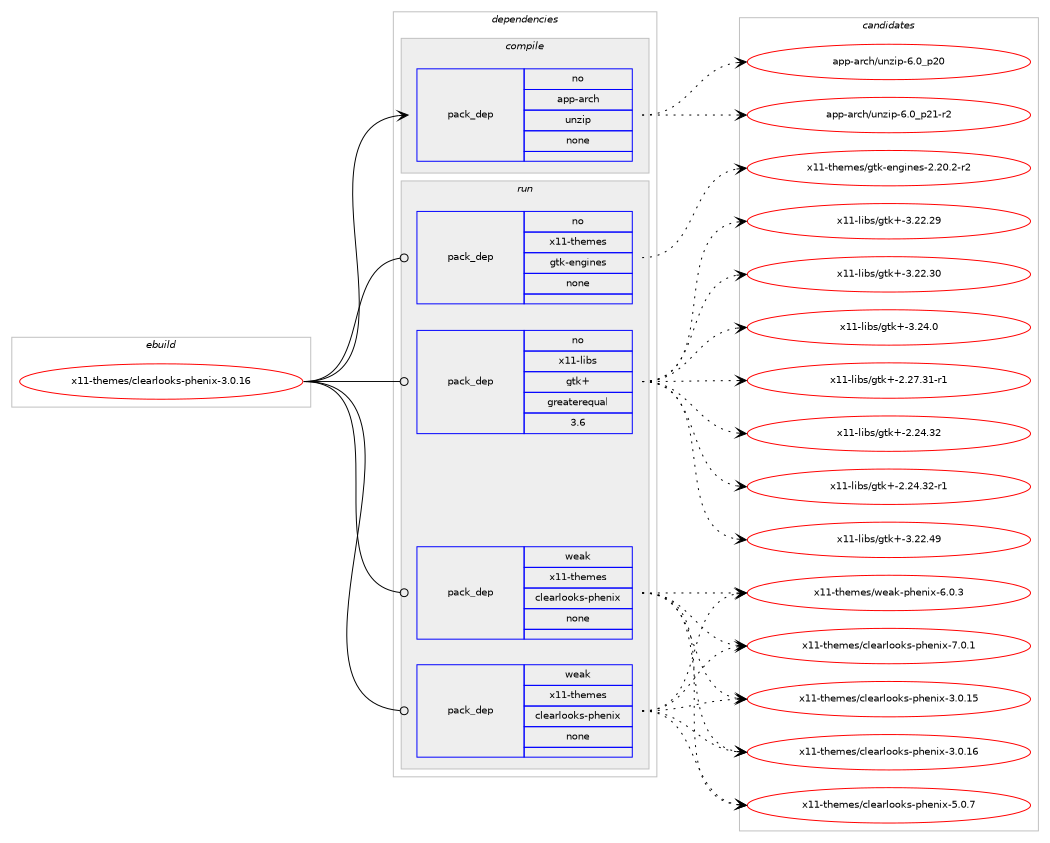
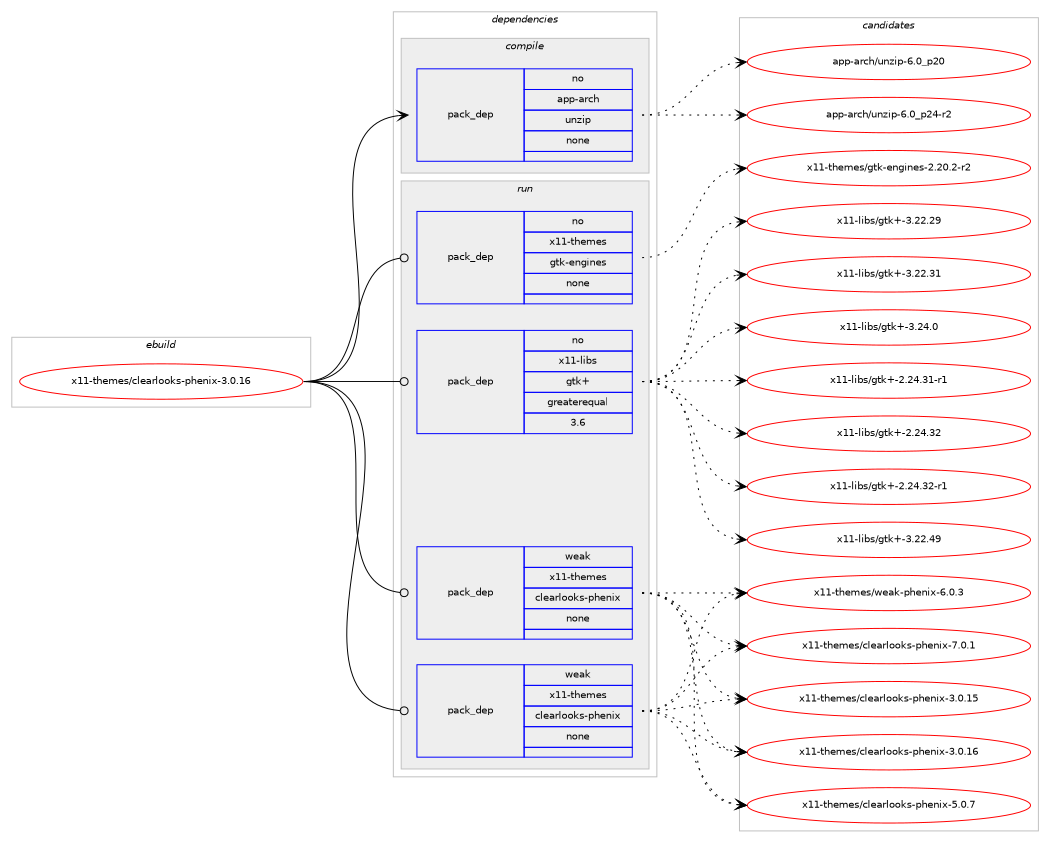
node "app-arch/unzip-6.0_p21-r2": label "app-arch/unzip-6.0_p21-r2" -> "app-arch/unzip-6.0_p24-r2"
node "x11-libs/gtk+-3.22.30": label "x11-libs/gtk+-3.22.30" -> "x11-libs/gtk+-3.22.31"
node "x11-libs/gtk+-2.27.31-r1": label "x11-libs/gtk+-2.27.31-r1" -> "x11-libs/gtk+-2.24.31-r1"
